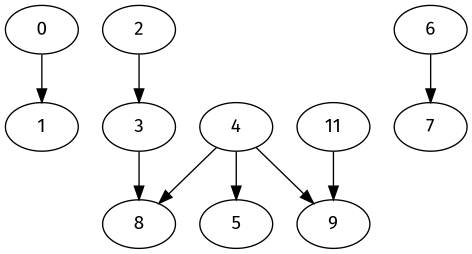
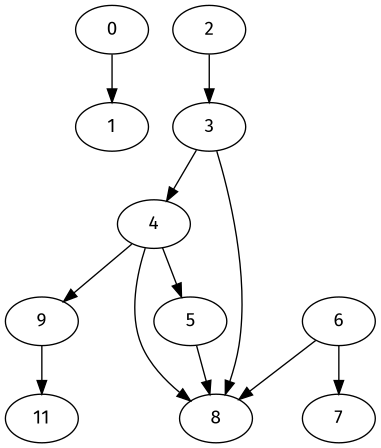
edge "11" -> "9": reversed
edge "3" -> "4": added
edge "5" -> "8": added
edge "6" -> "8": added
